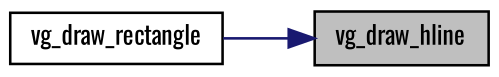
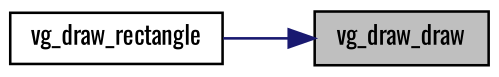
node "vg_draw_hline": label "vg_draw_hline" -> "vg_draw_draw"
